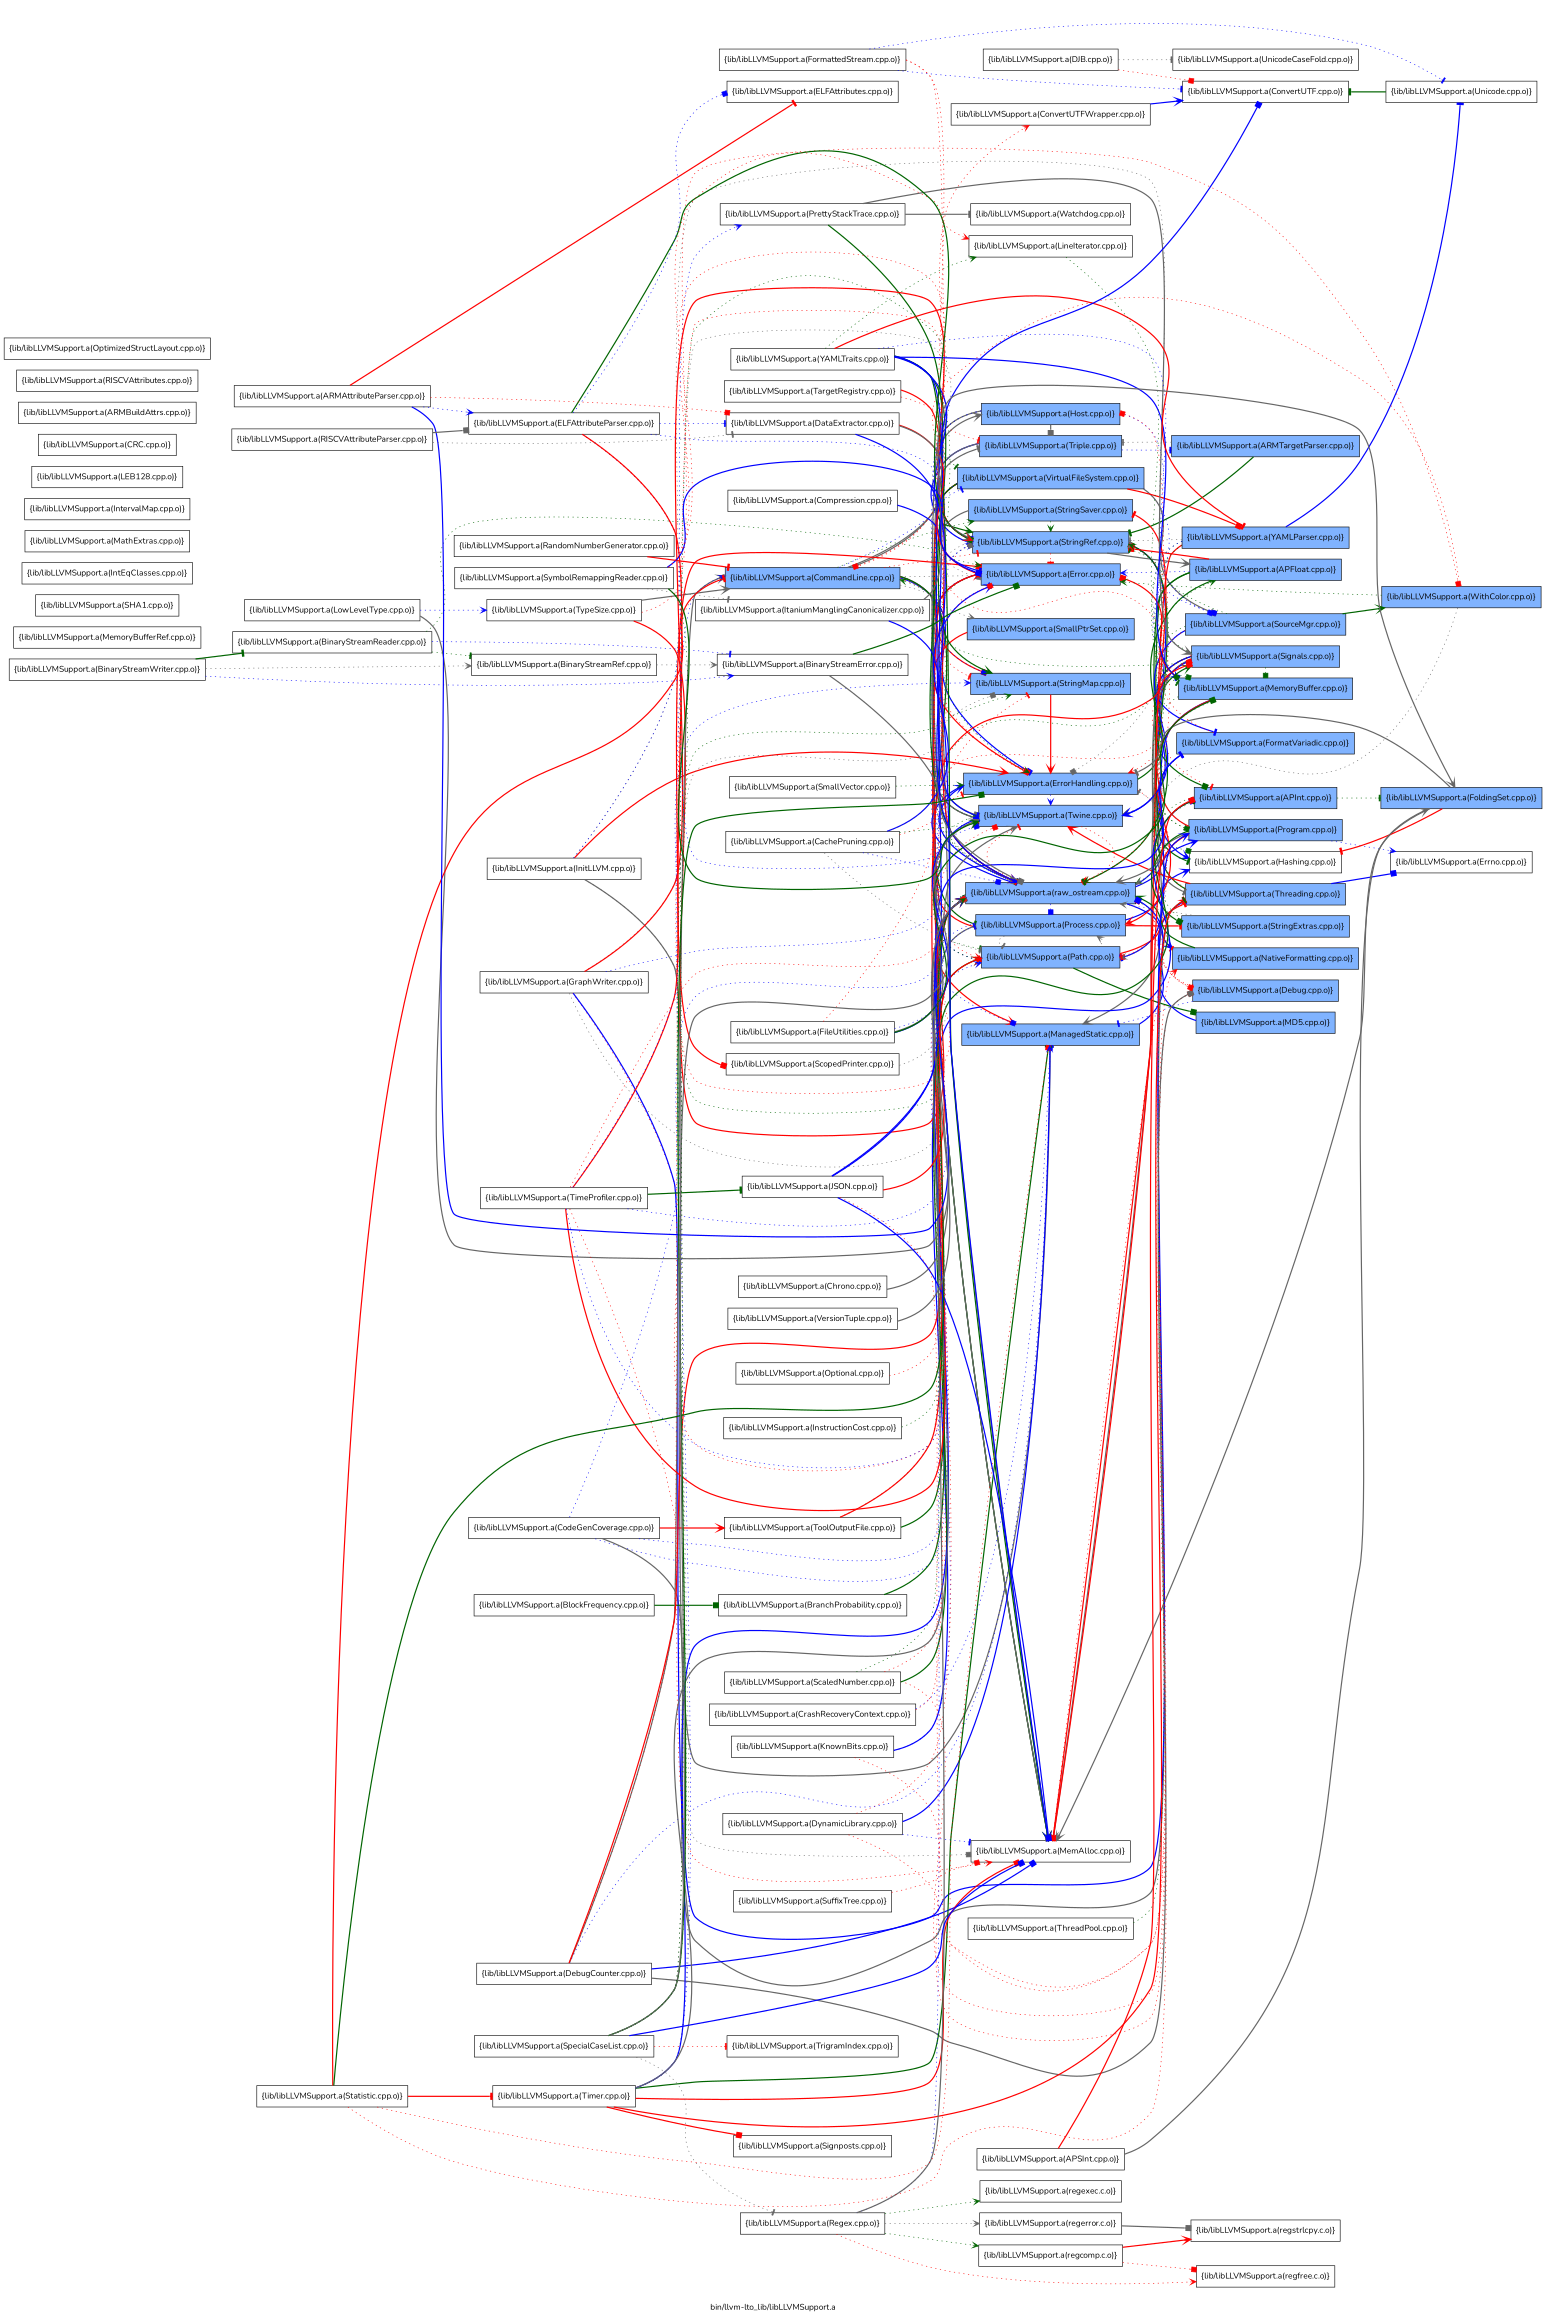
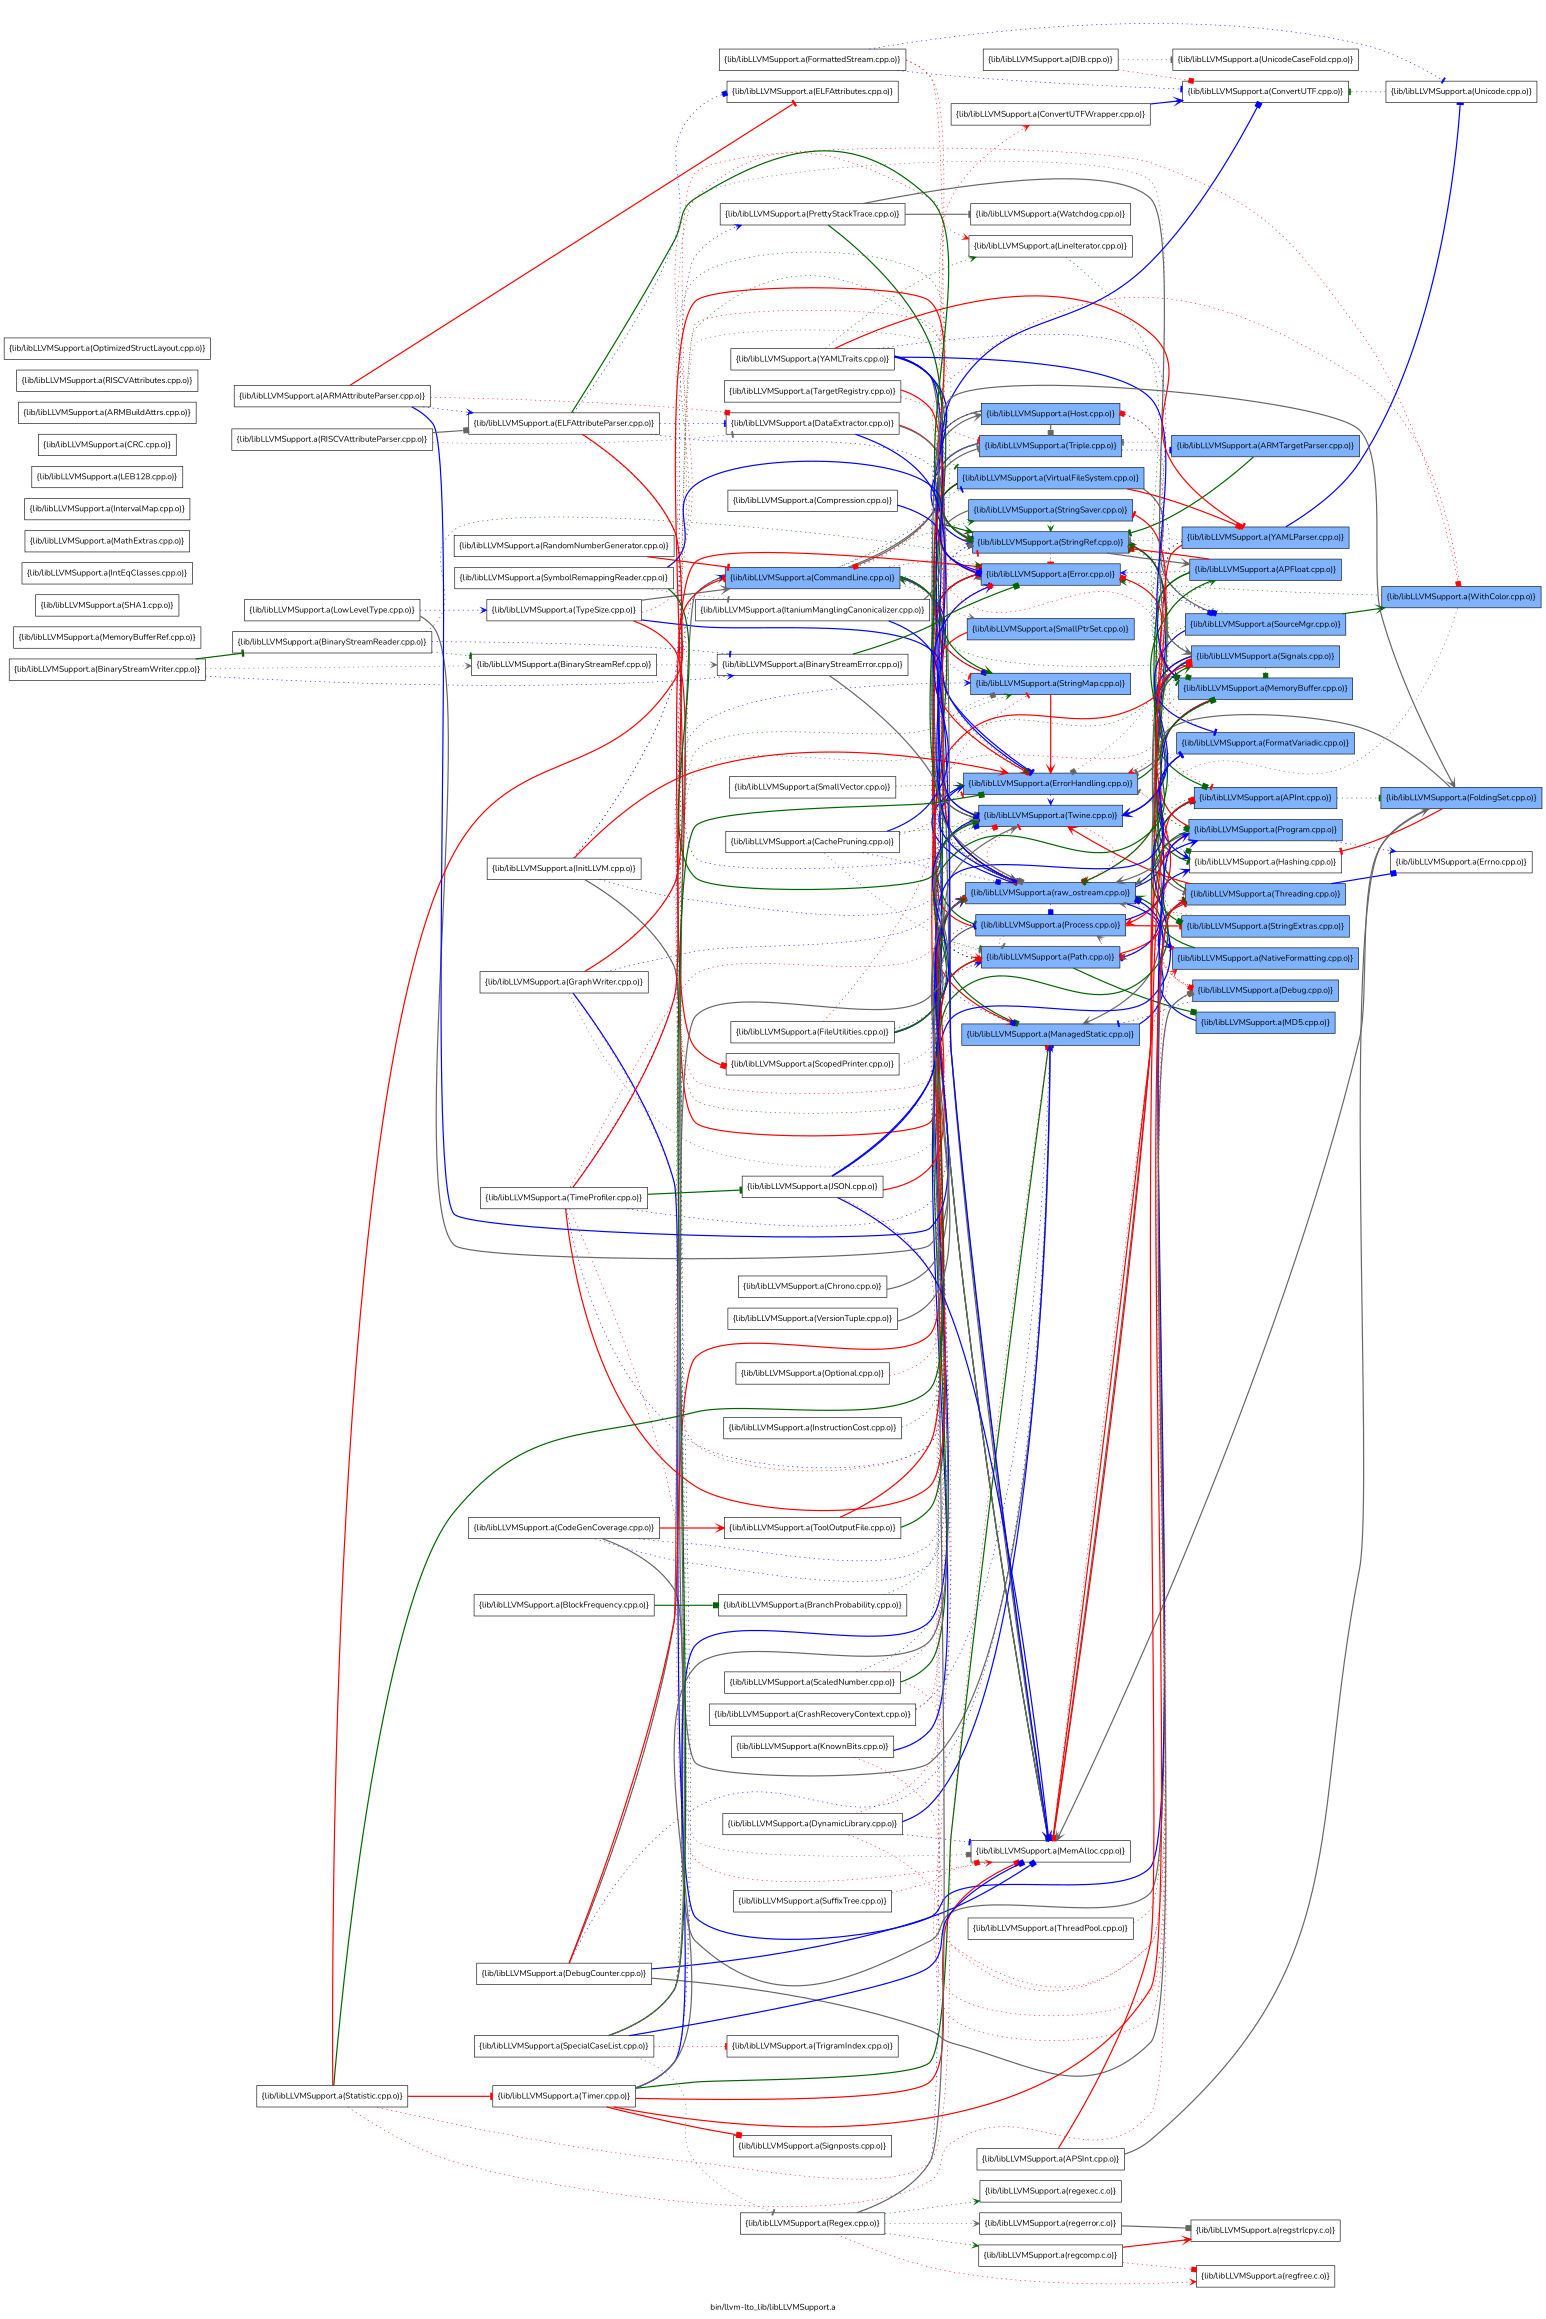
edge "{lib/libLLVMSupport.a(Unicode.cpp.o)}" -> "{lib/libLLVMSupport.a(ConvertUTF.cpp.o)}": style bold -> dotted
edge "{lib/libLLVMSupport.a(SymbolRemappingReader.cpp.o)}" -> "{lib/libLLVMSupport.a(StringRef.cpp.o)}": color red -> darkgreen
edge "{lib/libLLVMSupport.a(TypeSize.cpp.o)}" -> "{lib/libLLVMSupport.a(ErrorHandling.cpp.o)}": added
edge "{lib/libLLVMSupport.a(FormatVariadic.cpp.o)}" -> "{lib/libLLVMSupport.a(StringRef.cpp.o)}": arrowhead box -> vee
edge "{lib/libLLVMSupport.a(CommandLine.cpp.o)}" -> "{lib/libLLVMSupport.a(ManagedStatic.cpp.o)}": added
edge "{lib/libLLVMSupport.a(CodeGenCoverage.cpp.o)}" -> "{lib/libLLVMSupport.a(Twine.cpp.o)}": now "{lib/libLLVMSupport.a(InitLLVM.cpp.o)}" -> "{lib/libLLVMSupport.a(Twine.cpp.o)}"
edge "{lib/libLLVMSupport.a(YAMLTraits.cpp.o)}" -> "{lib/libLLVMSupport.a(MemAlloc.cpp.o)}": color darkgreen -> gray40
edge "{lib/libLLVMSupport.a(BranchProbability.cpp.o)}" -> "{lib/libLLVMSupport.a(raw_ostream.cpp.o)}": style bold -> dotted
